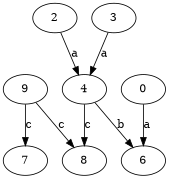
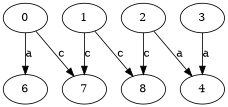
edge "0" -> "7": added, label "c"
node "9": label "9" -> "1"
edge "4" -> "8": now "2" -> "8"
edge "4" -> "6": removed, label "b"
